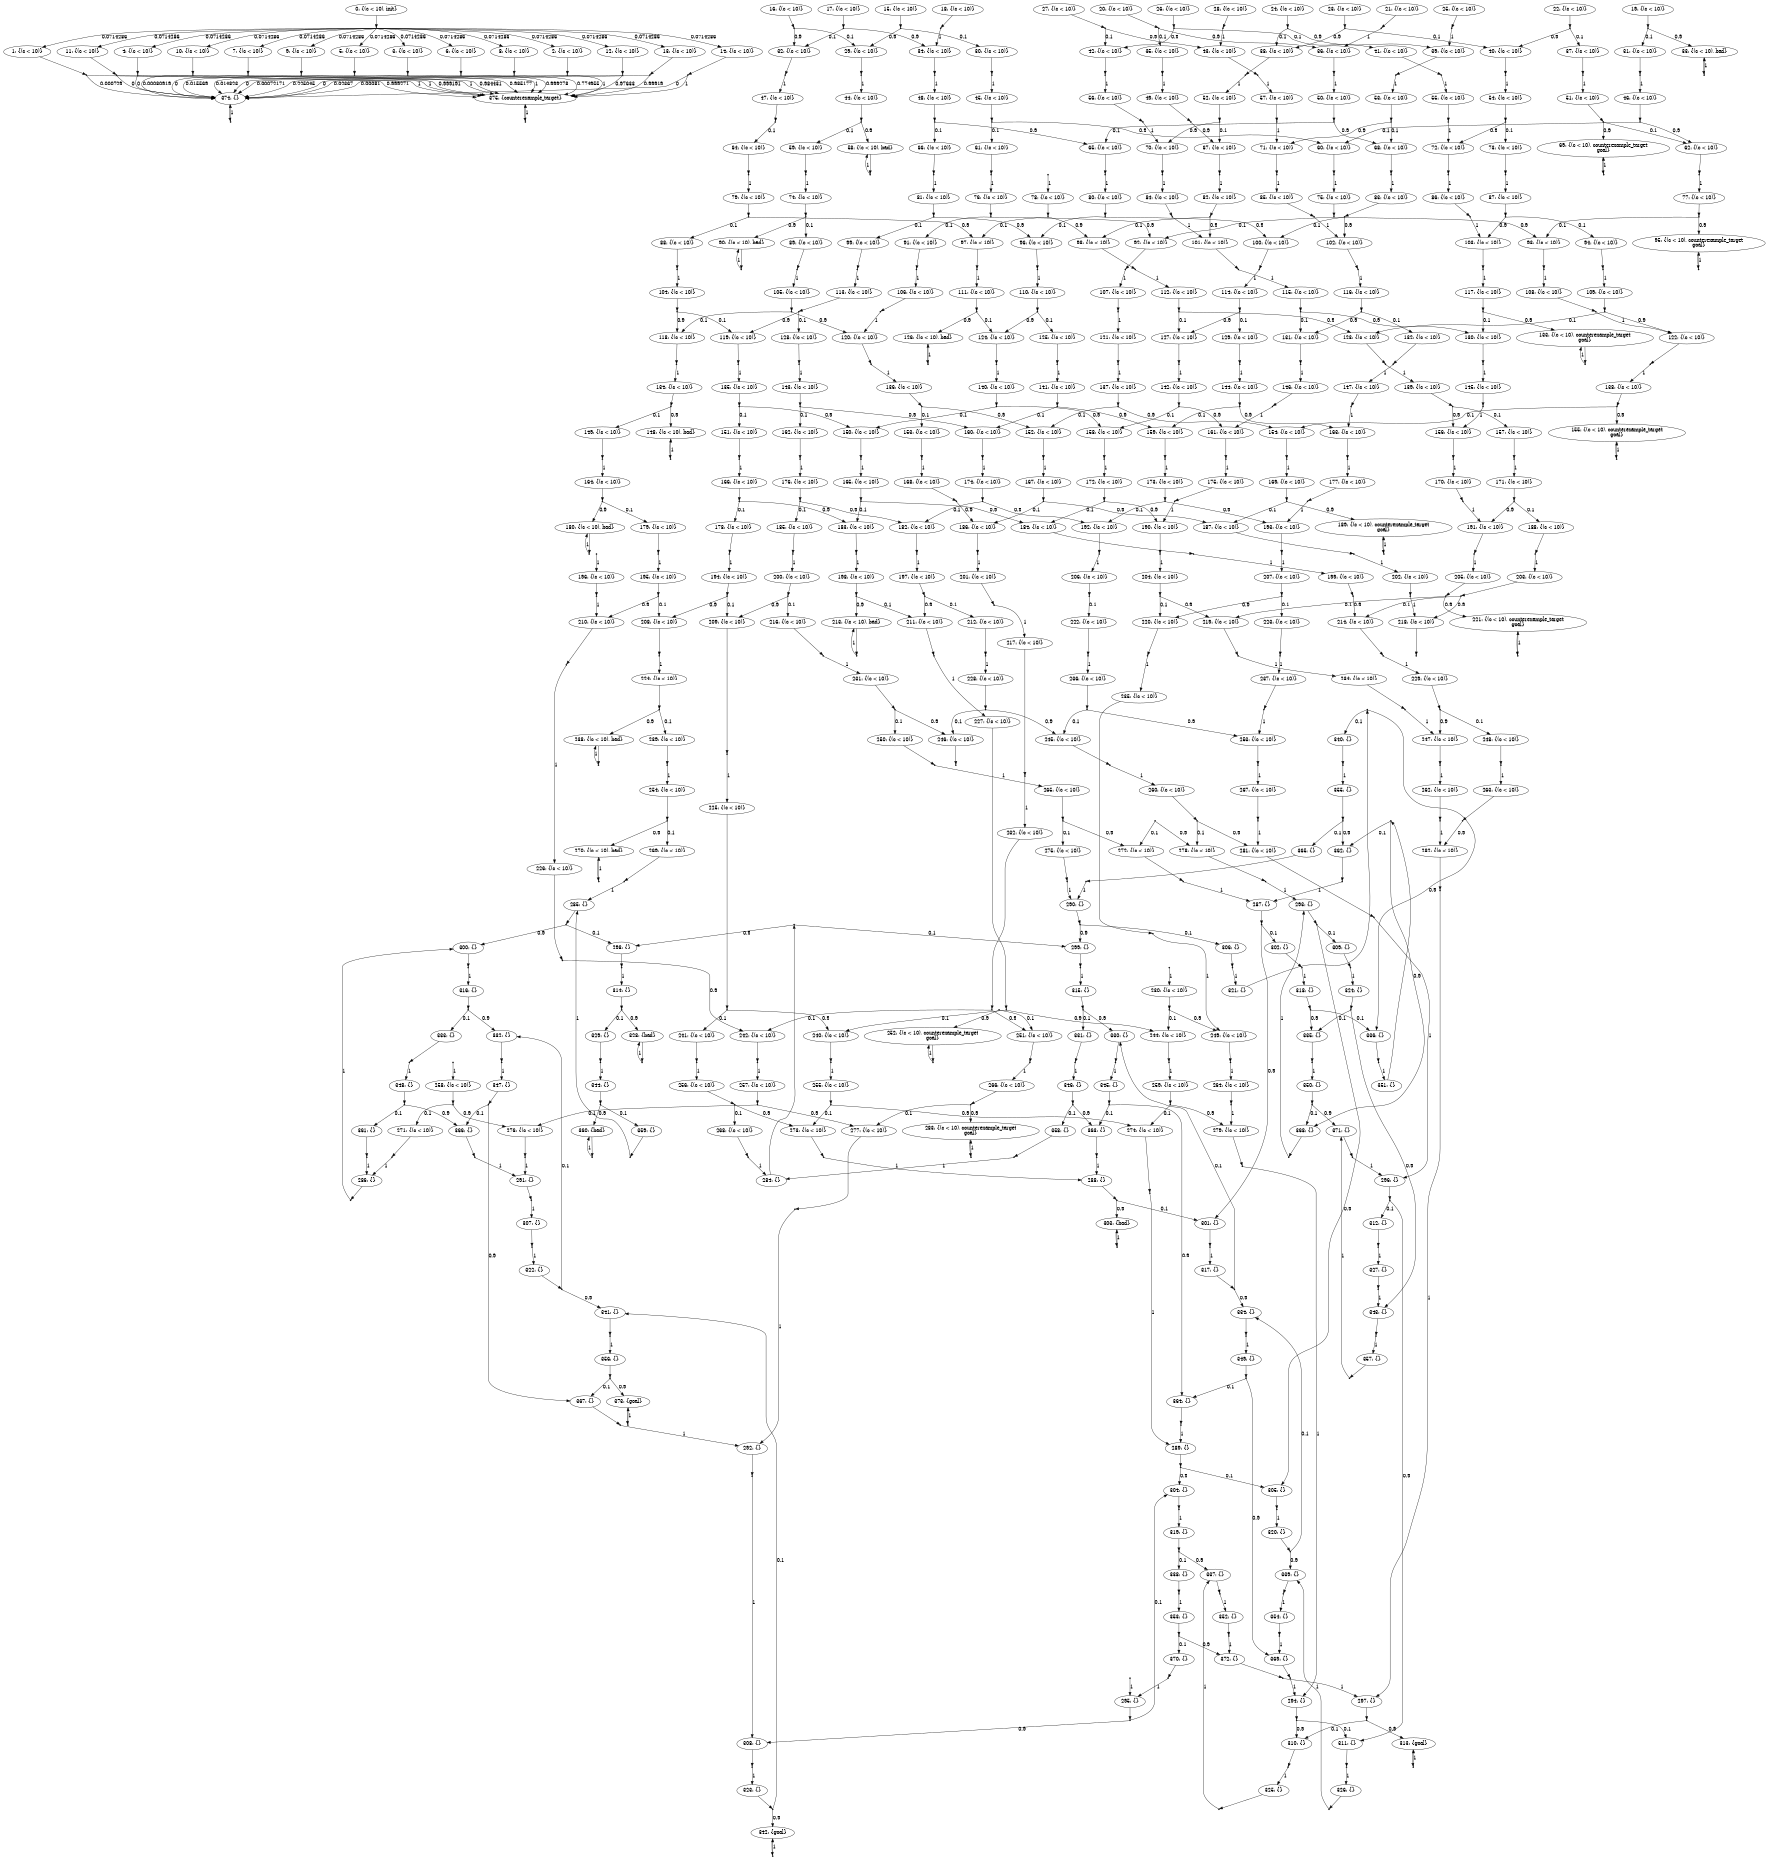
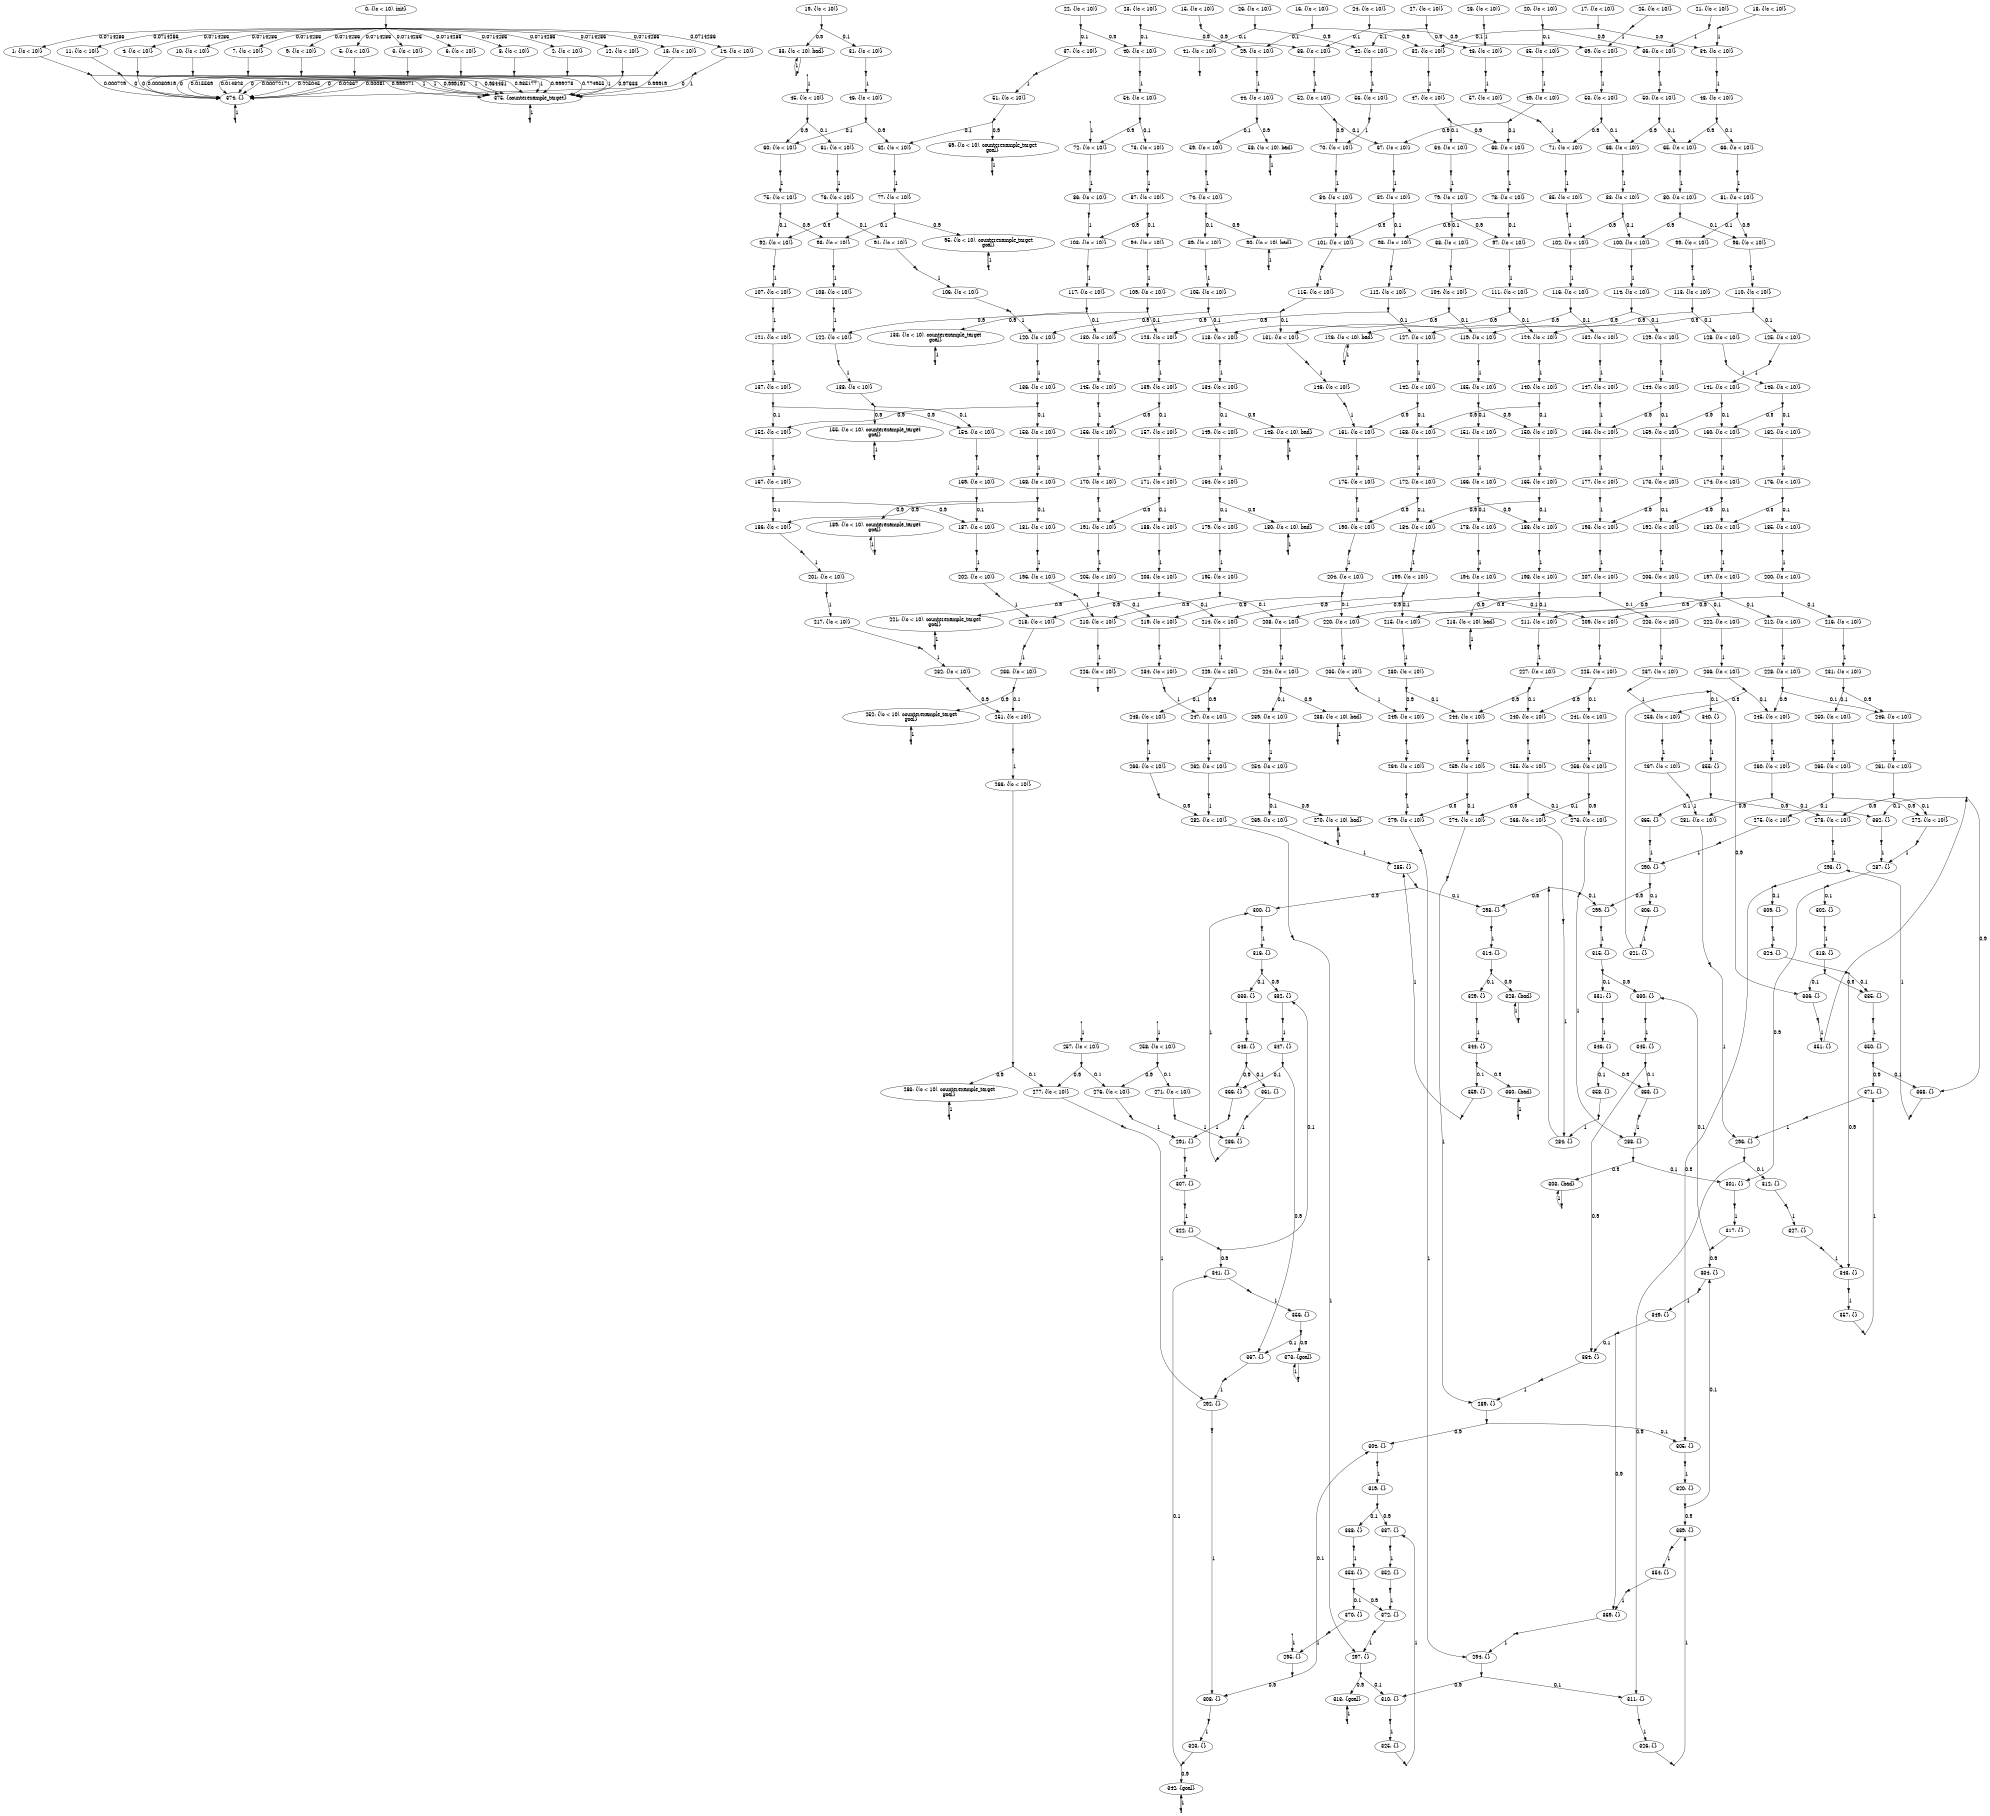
node "30: {(c < 10)}": removed
node "55: {(c < 10)}": removed
node "63: {(c < 10)}": added
node "181: {(c < 10)}": added
node "215: {(c < 10)}": added
node "233: {(c < 10)}": added
node "261: {(c < 10)}": added
node "242: {(c < 10)}": removed
